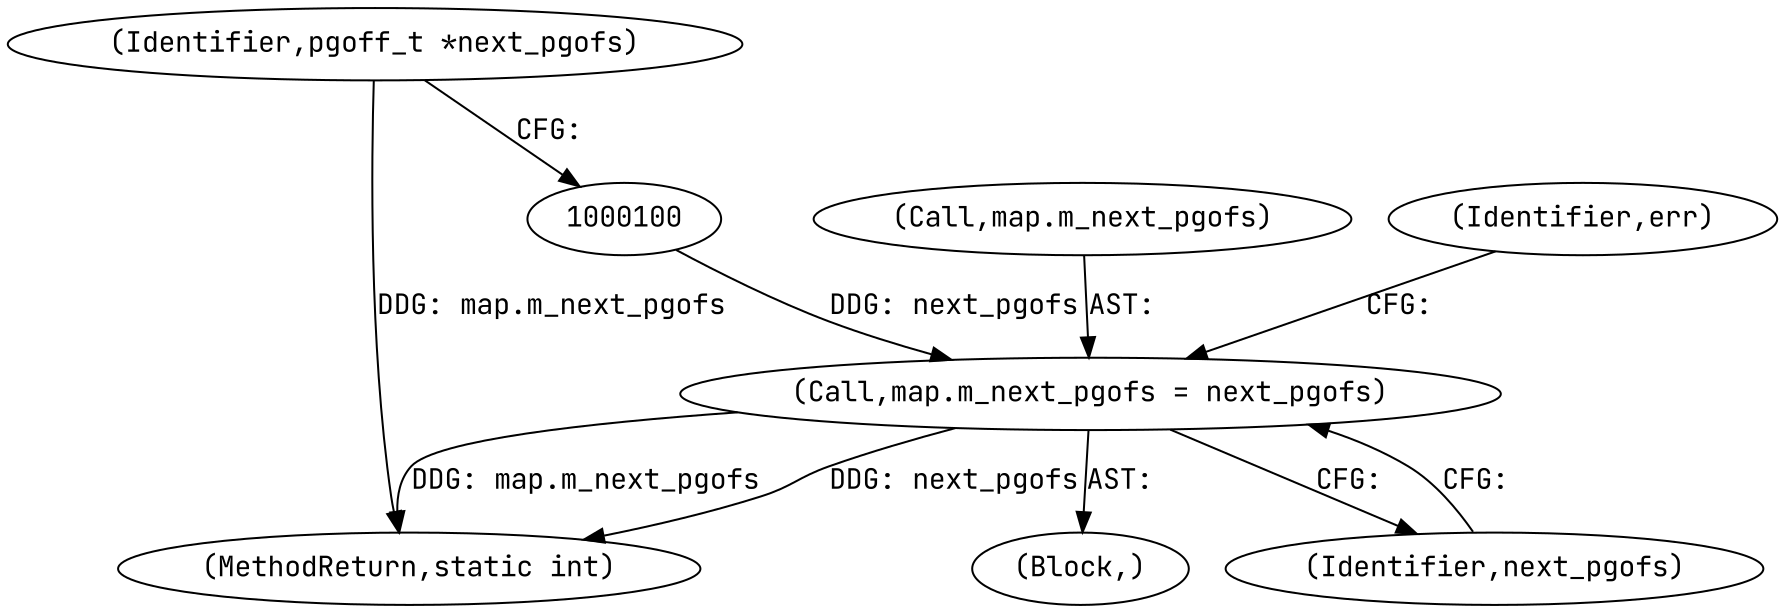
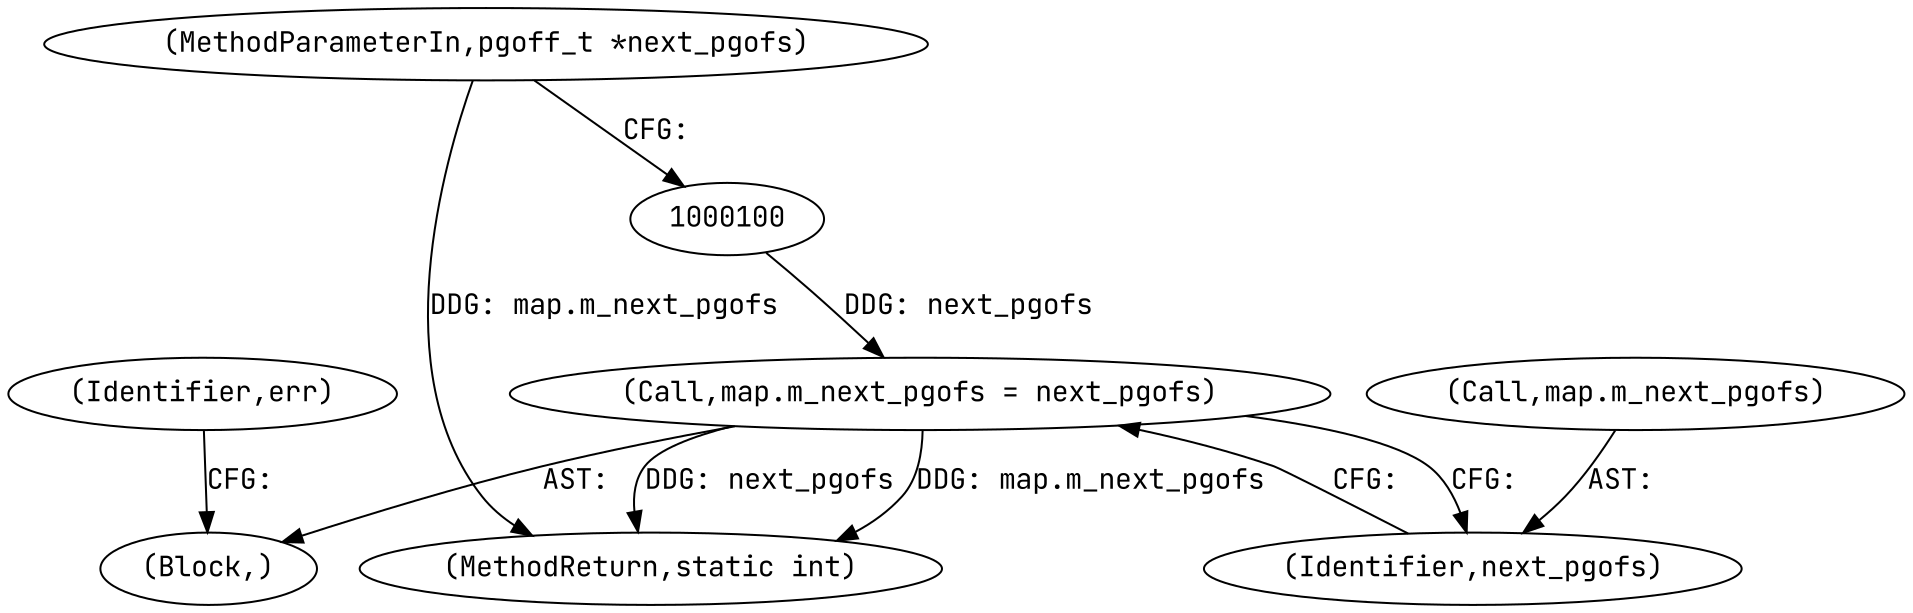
node "(Identifier,pgoff_t *next_pgofs)": label "(Identifier,pgoff_t *next_pgofs)" -> "(MethodParameterIn,pgoff_t *next_pgofs)"
edge "(Call,map.m_next_pgofs)" -> "(Call,map.m_next_pgofs = next_pgofs)": now "(Call,map.m_next_pgofs)" -> "(Identifier,next_pgofs)"
edge "(Identifier,err)" -> "(Call,map.m_next_pgofs = next_pgofs)": now "(Identifier,err)" -> "(Block,)"
